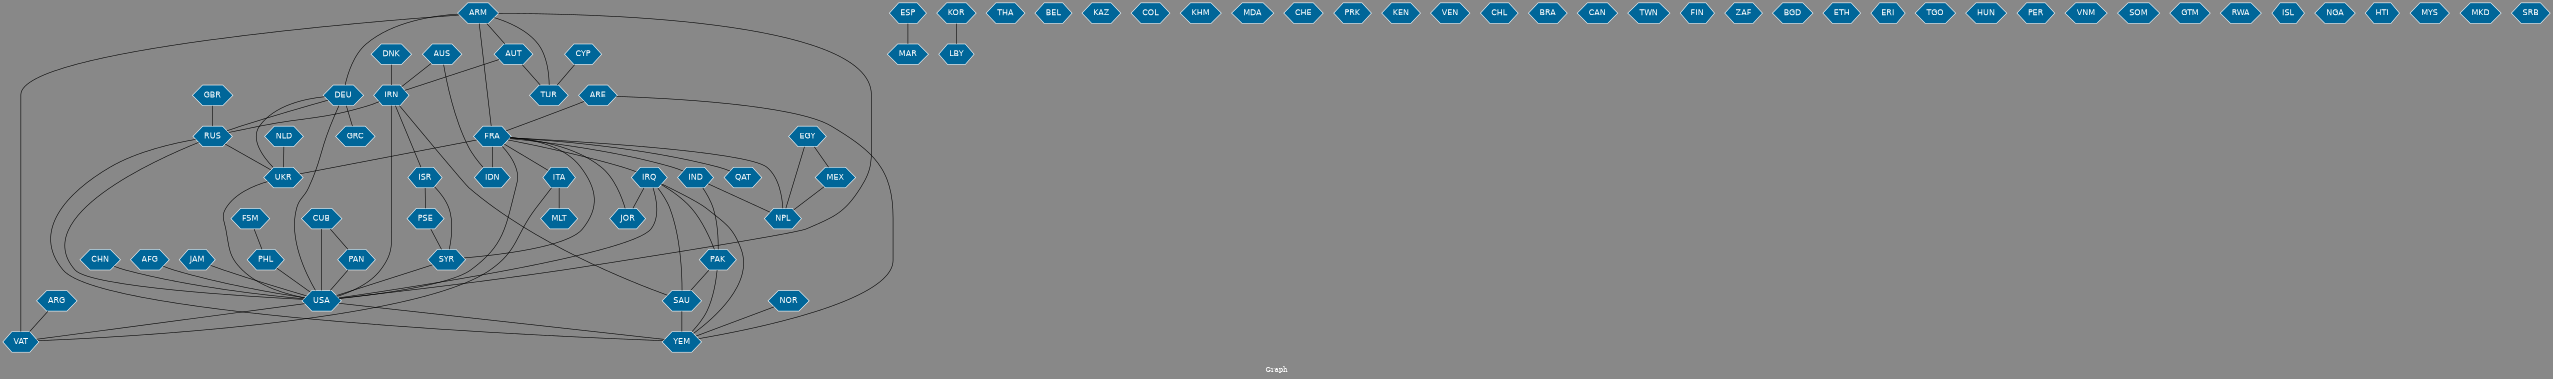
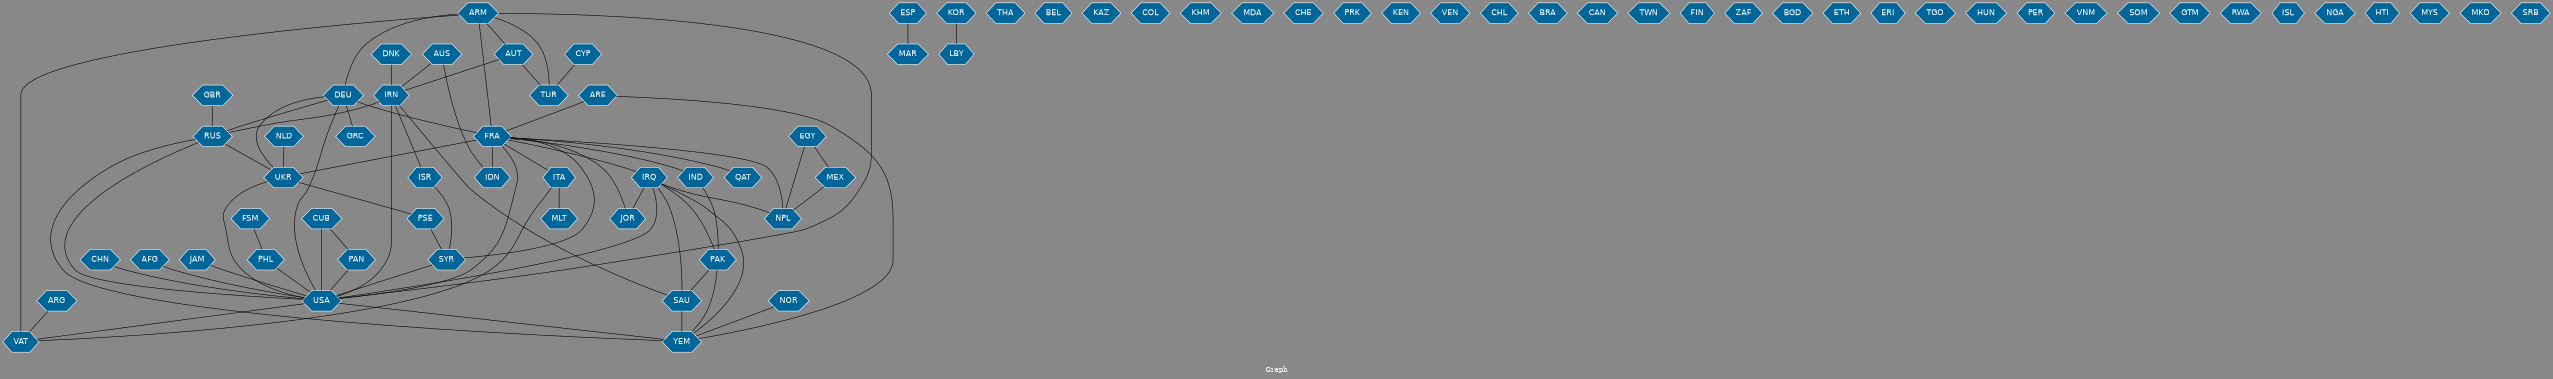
edge "DEU" -- "FRA": added
edge "ISR" -- "PSE": now "UKR" -- "PSE"
edge "IND" -- "NPL": now "IRQ" -- "NPL"
